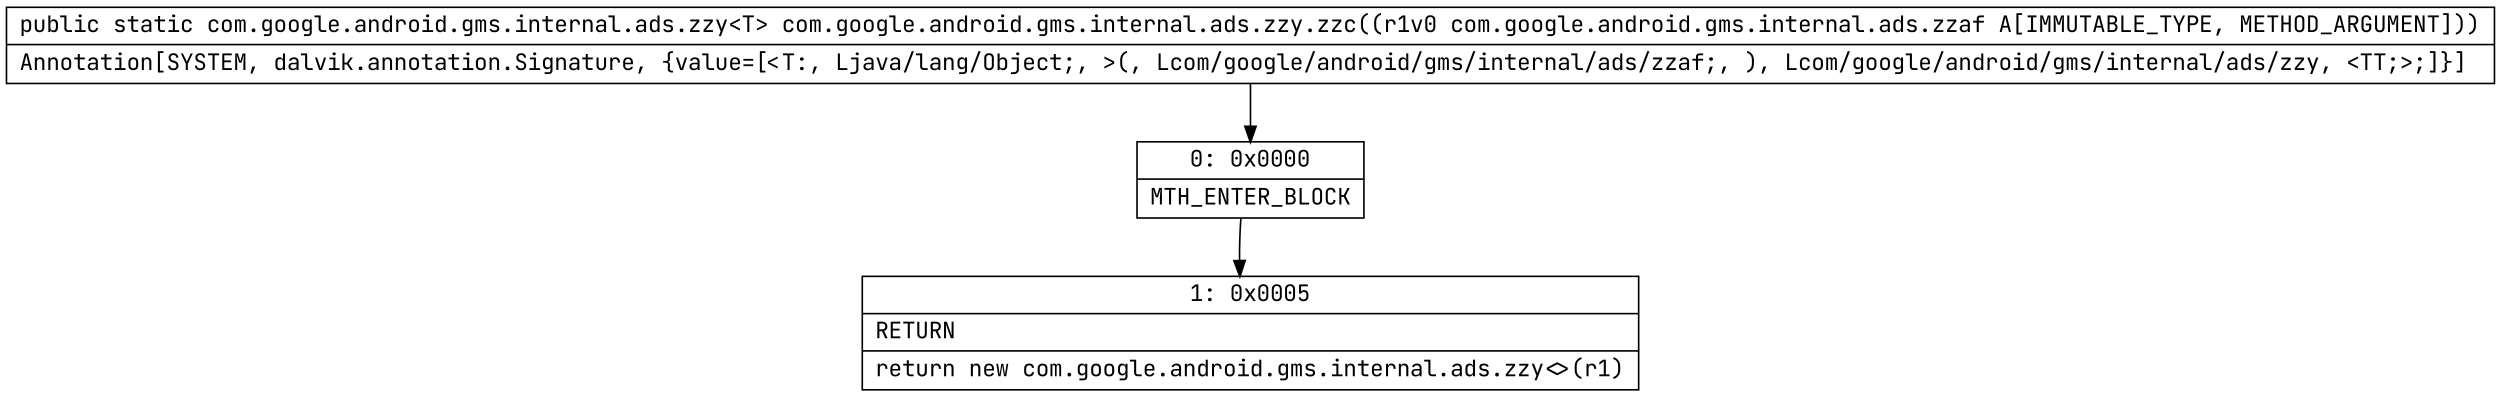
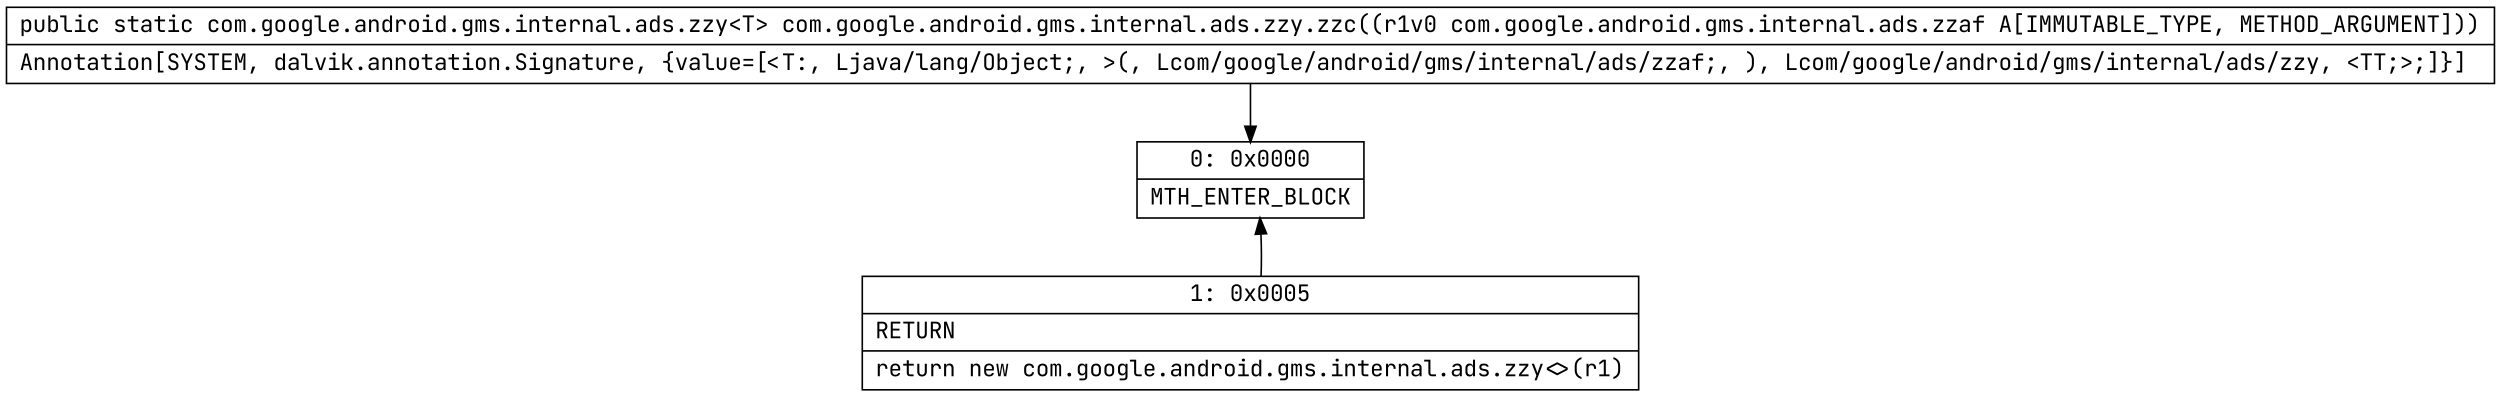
edge "0: 0x0000" -> "1: 0x0005": reversed
